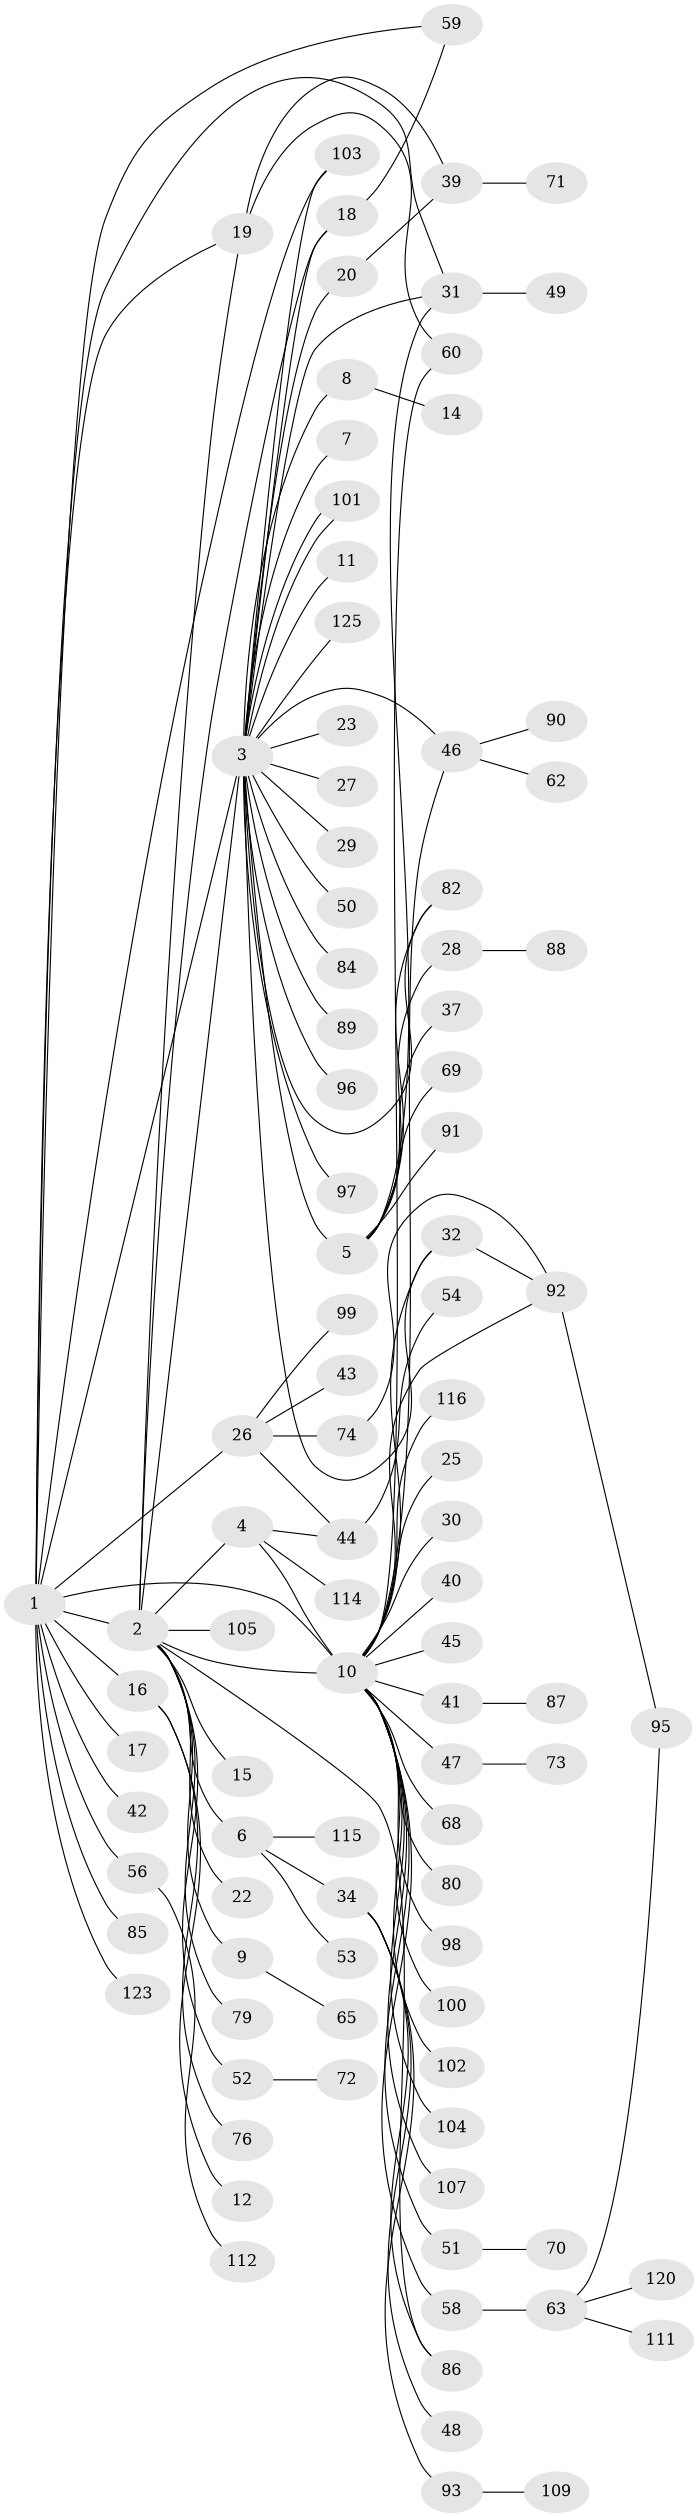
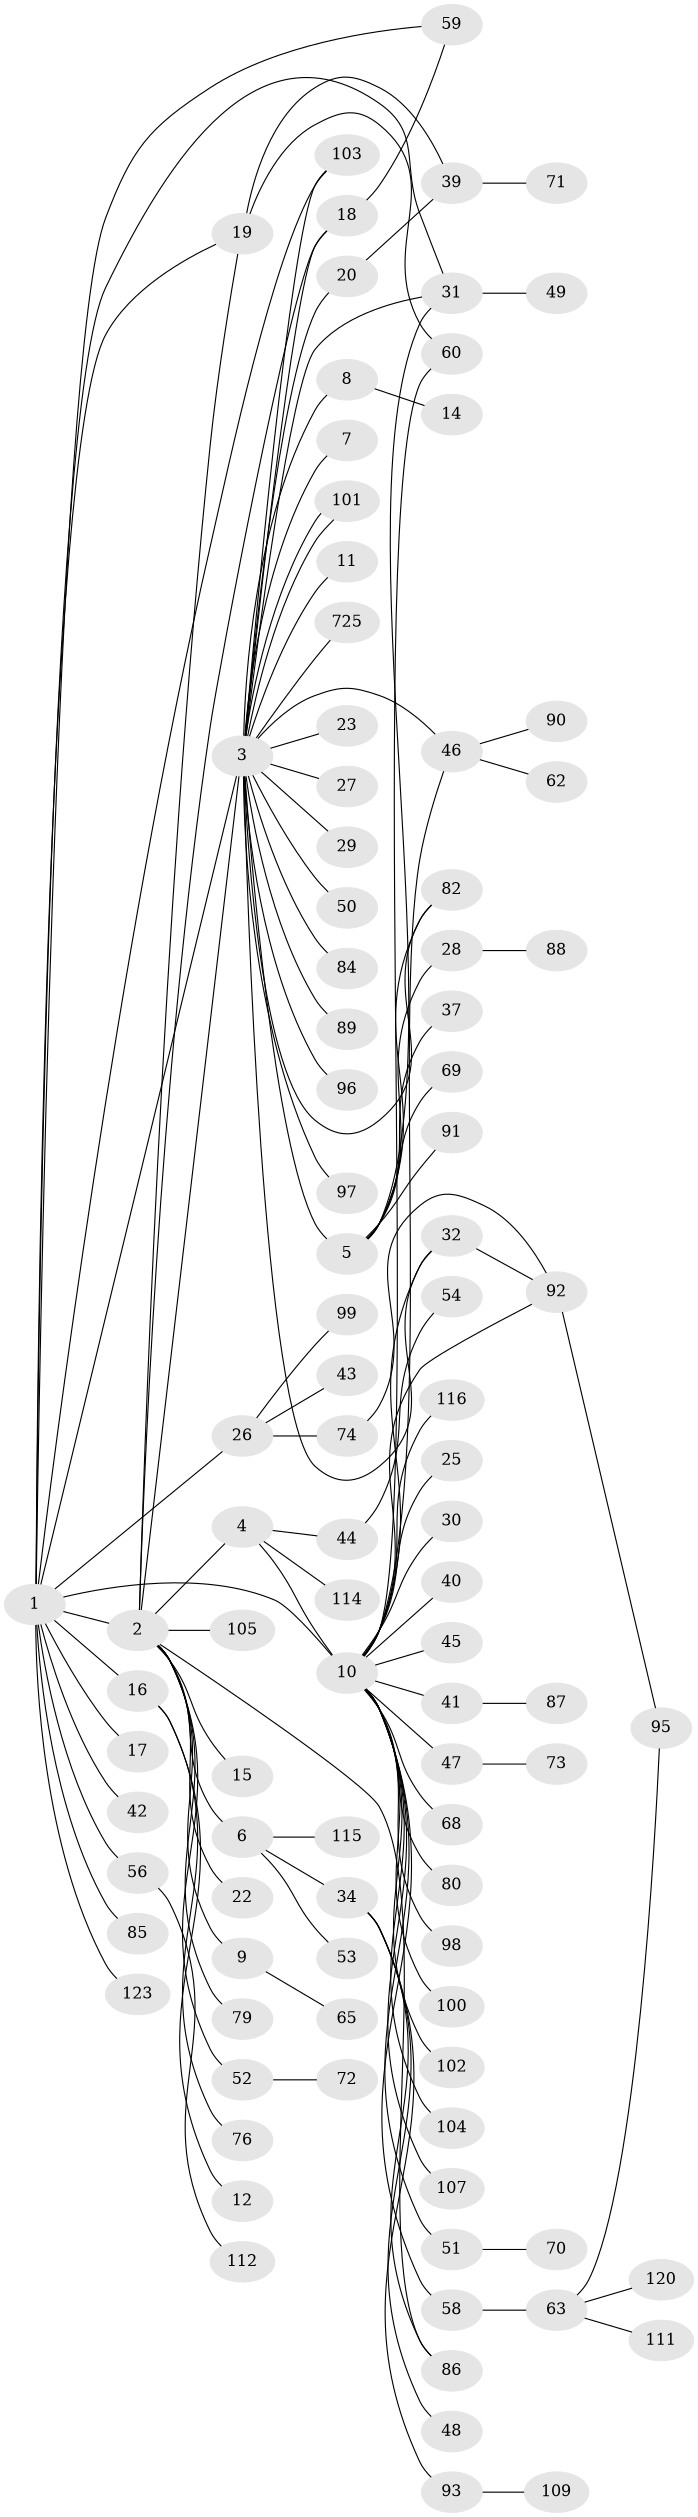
node "125": label "125" -> "725"
edge "26" -- "44": removed
edge "2" -- "10": removed
